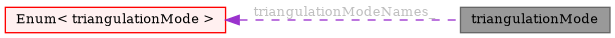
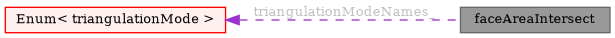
node "triangulationMode": label "triangulationMode" -> "faceAreaIntersect"
